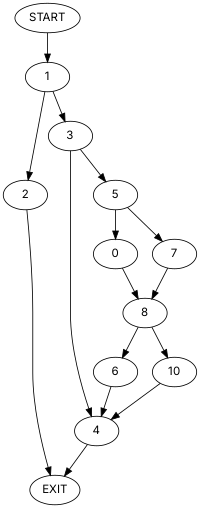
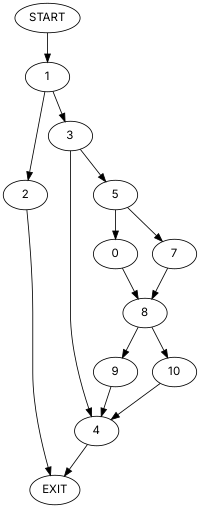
node "6": label "6" -> "9"
